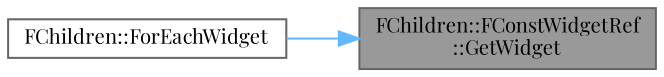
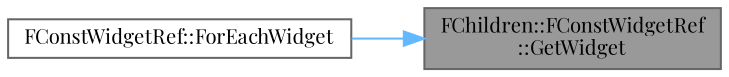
node "FChildren::ForEachWidget": label "FChildren::ForEachWidget" -> "FConstWidgetRef::ForEachWidget"
